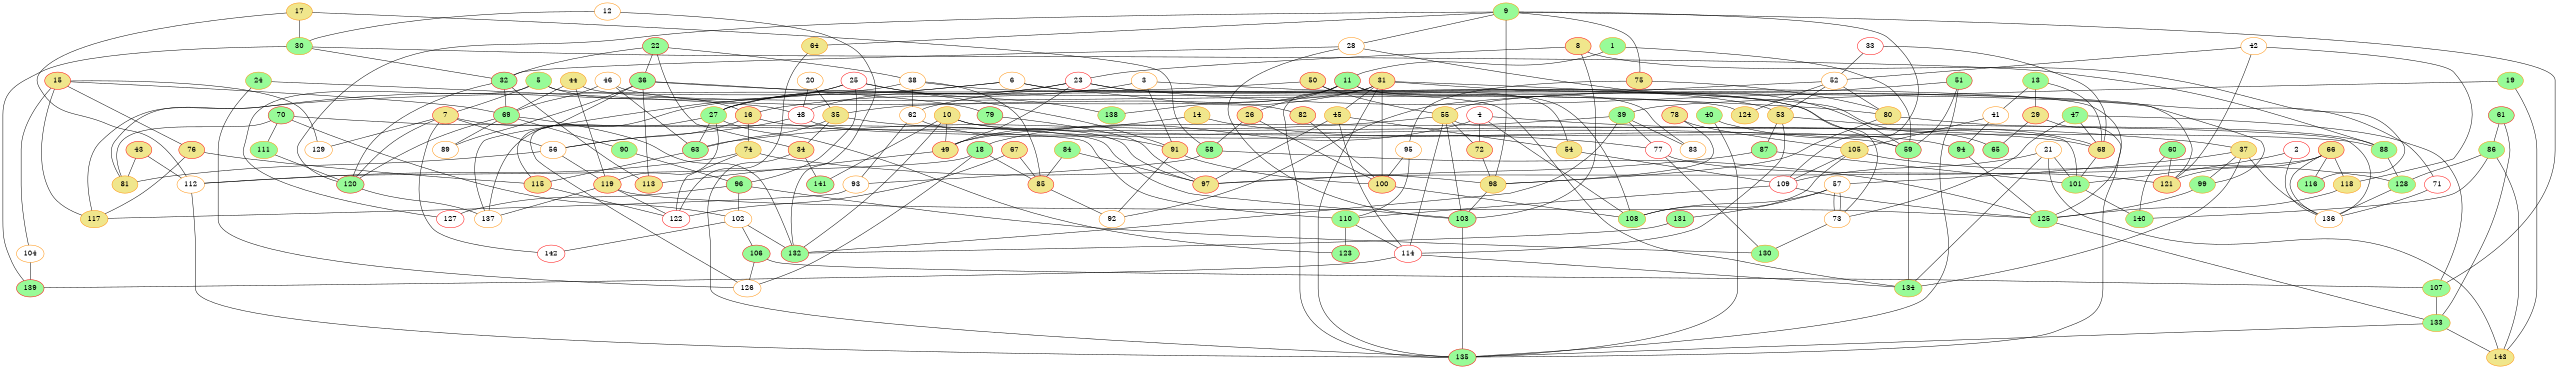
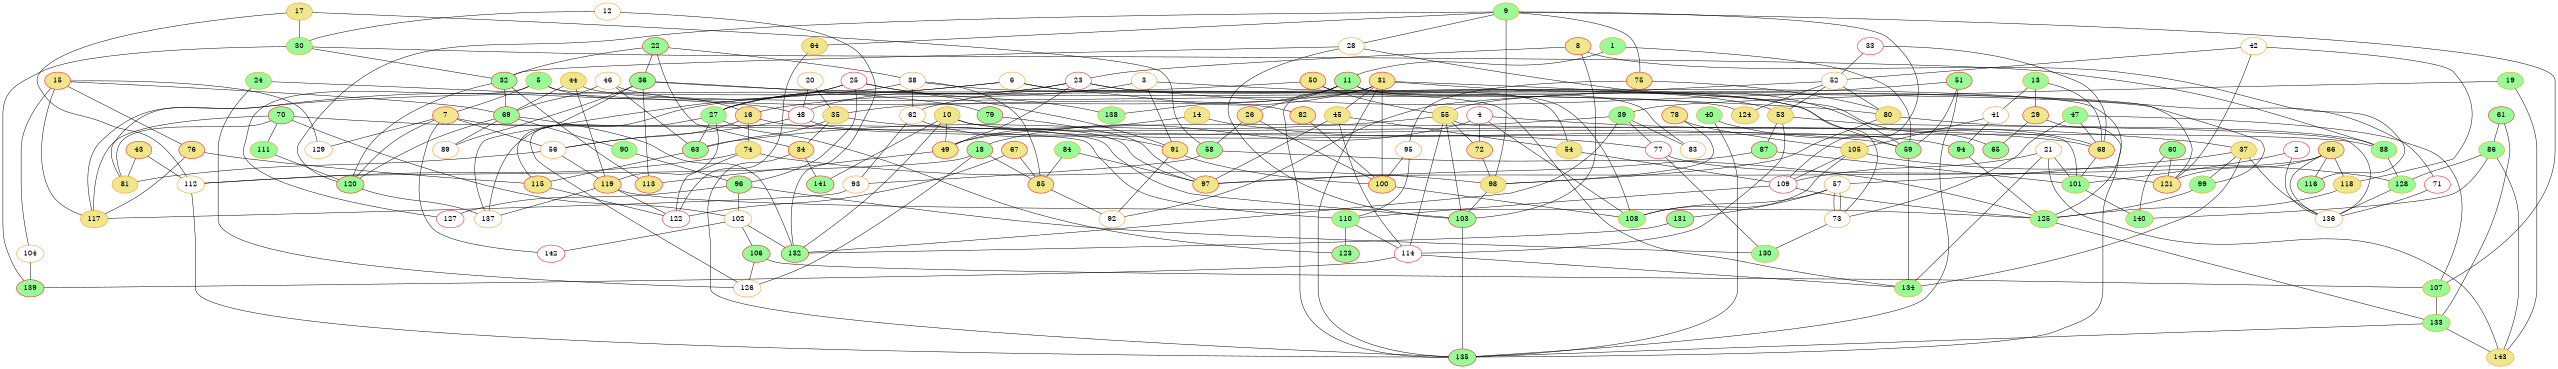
edge "70" -- "117": added
